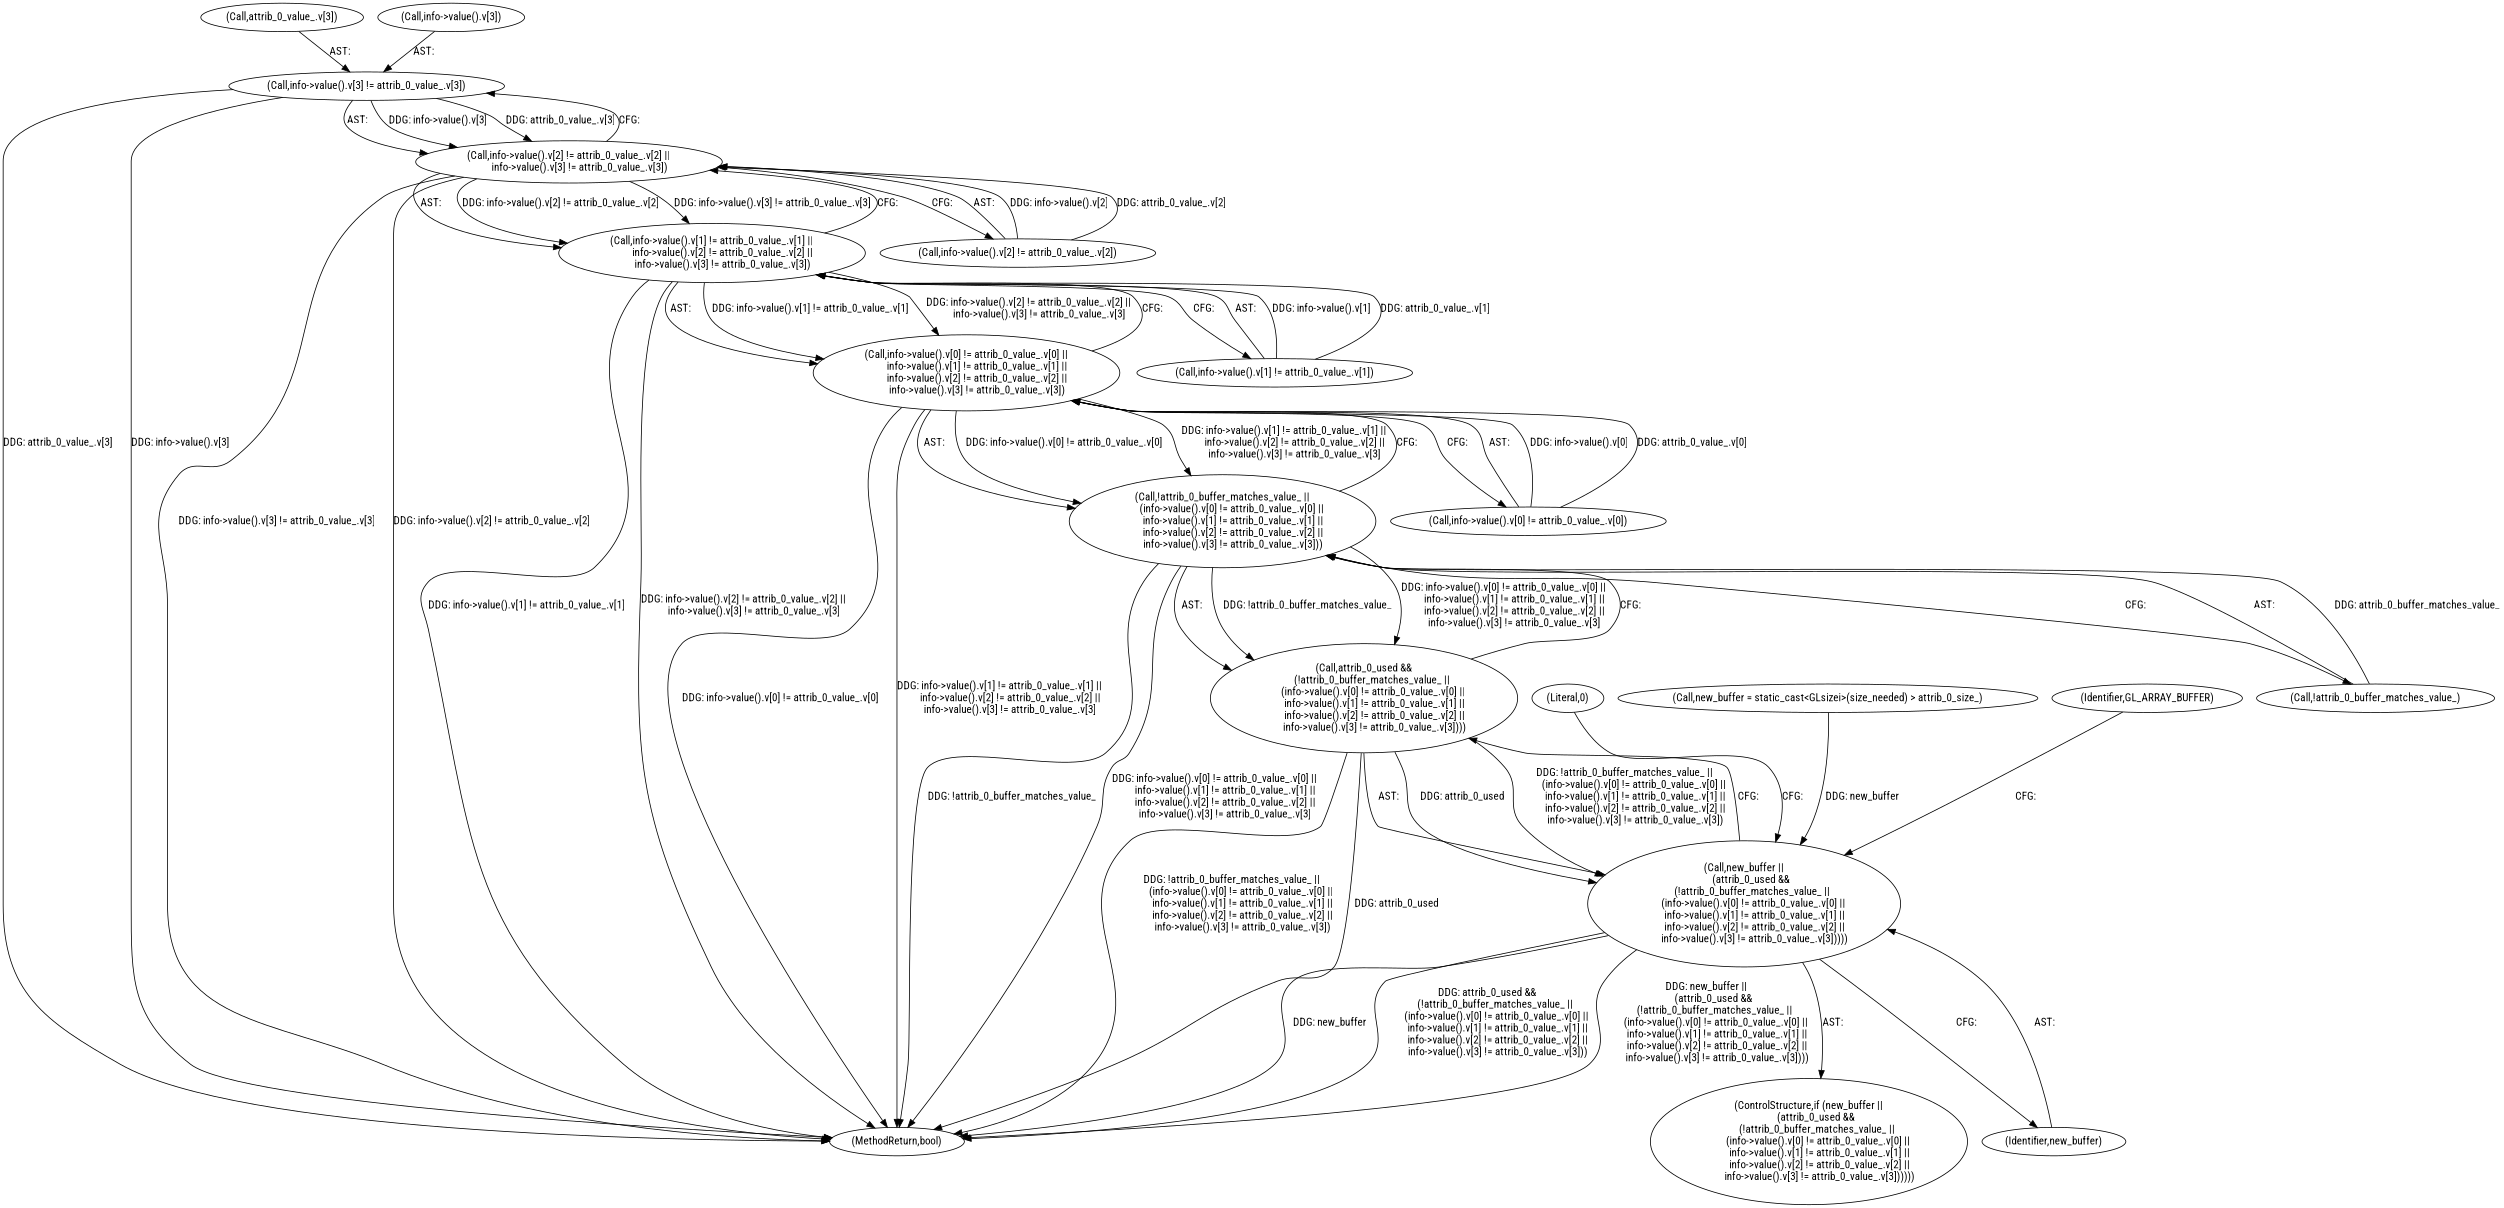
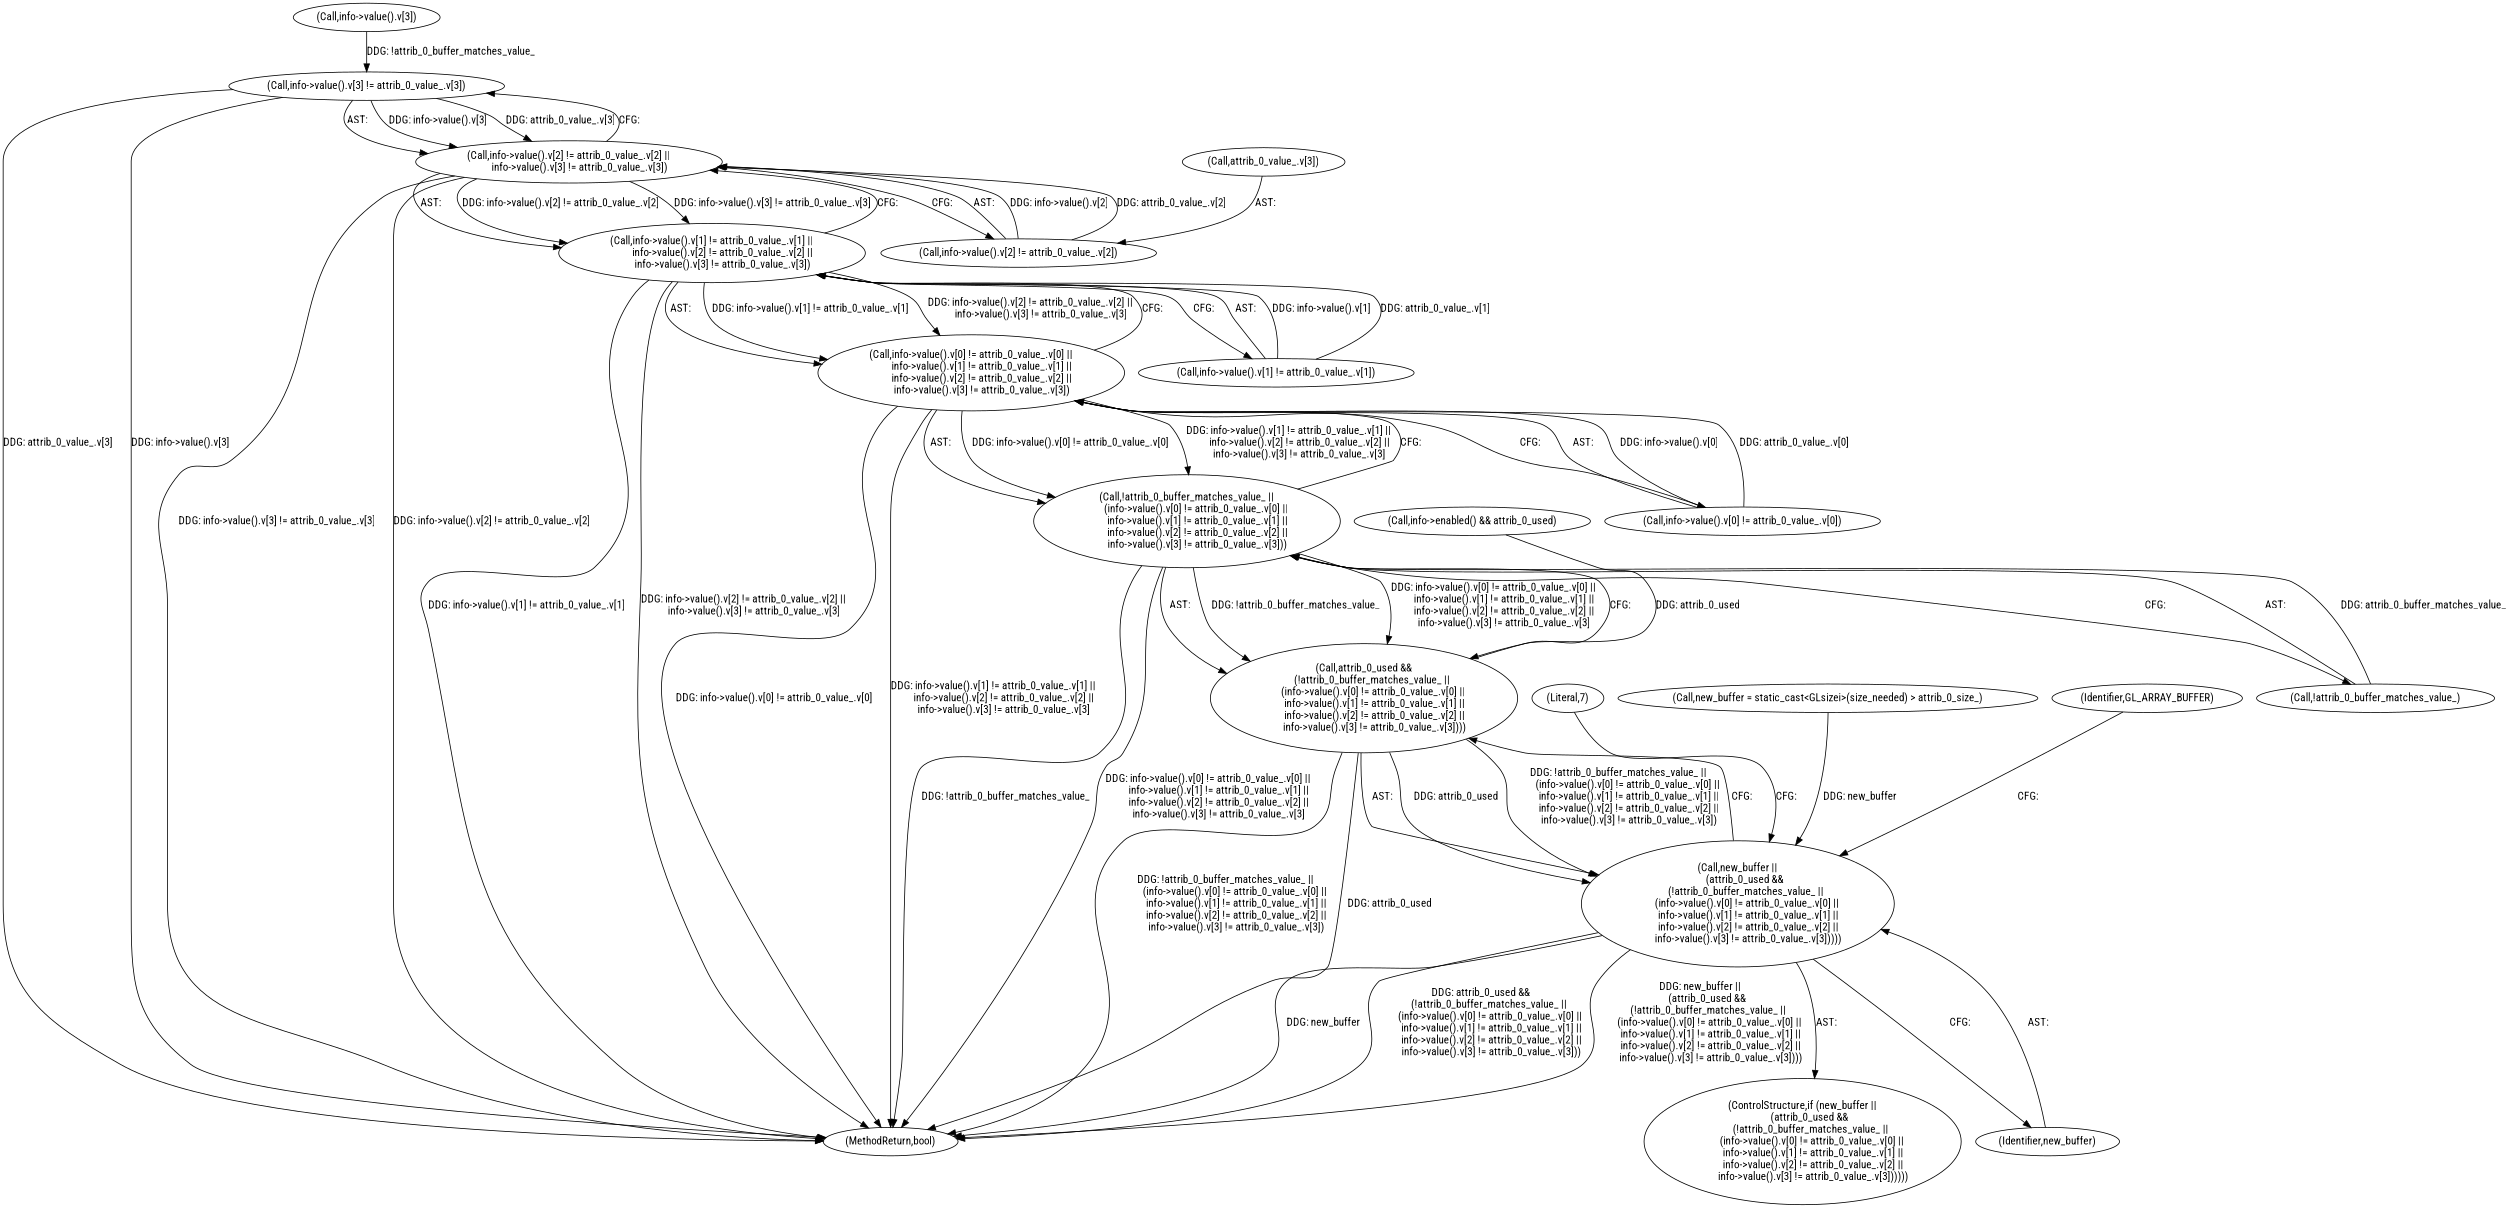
edge "(Call,attrib_0_value_.v[3])" -> "(Call,info->value().v[3] != attrib_0_value_.v[3])": now "(Call,attrib_0_value_.v[3])" -> "(Call,info->value().v[2] != attrib_0_value_.v[2])"
edge "(Call,info->value().v[3])" -> "(Call,info->value().v[3] != attrib_0_value_.v[3])": label "AST: " -> "DDG: !attrib_0_buffer_matches_value_"
node "(Call,info->enabled() && attrib_0_used)": added
node "(Literal,0)": label "(Literal,0)" -> "(Literal,7)"
